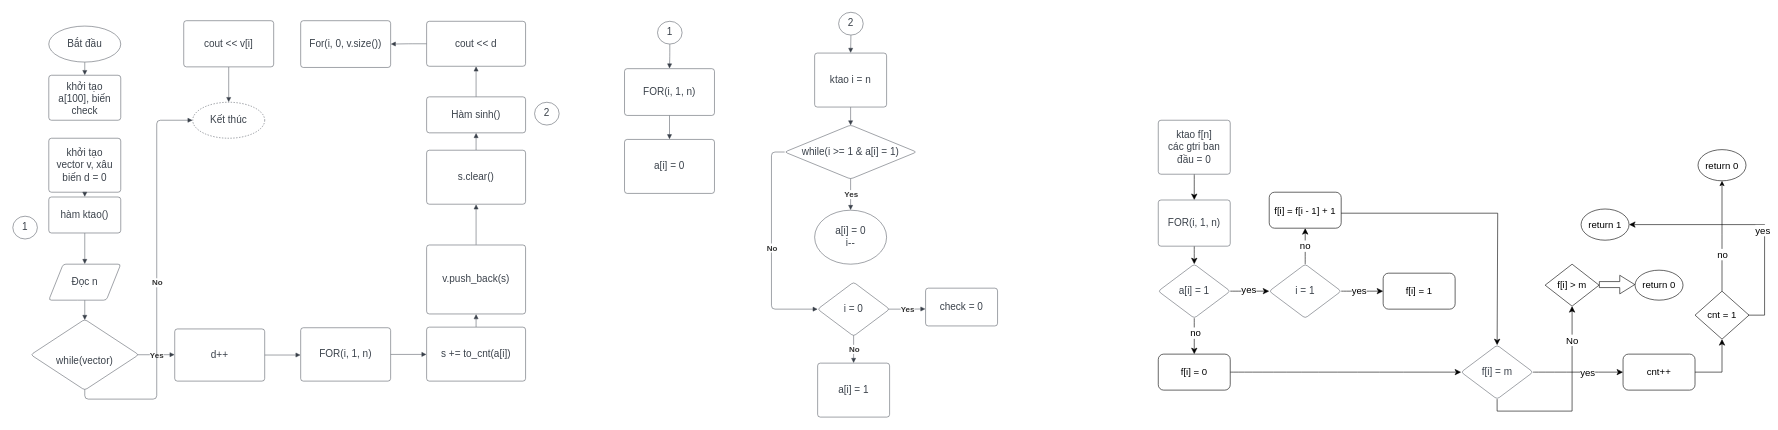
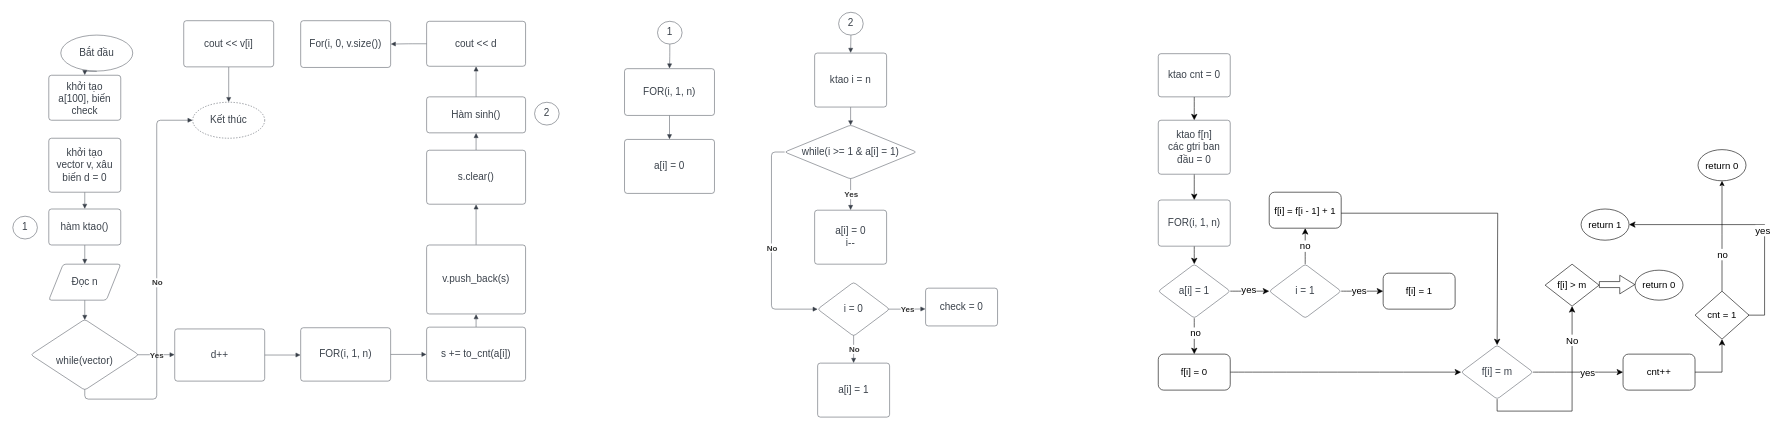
node "Bắt đầu": moved (84, 44) -> (96, 53)
node "ktao cnt = 0": added
edge "ktao cnt = 0" -> "ktao f[n] các gtri ban đầu = 0": added
node "hàm ktao()": moved (84, 215) -> (84, 227)
node "a[i] = 0 i--": shape ellipse -> rounded rectangle
